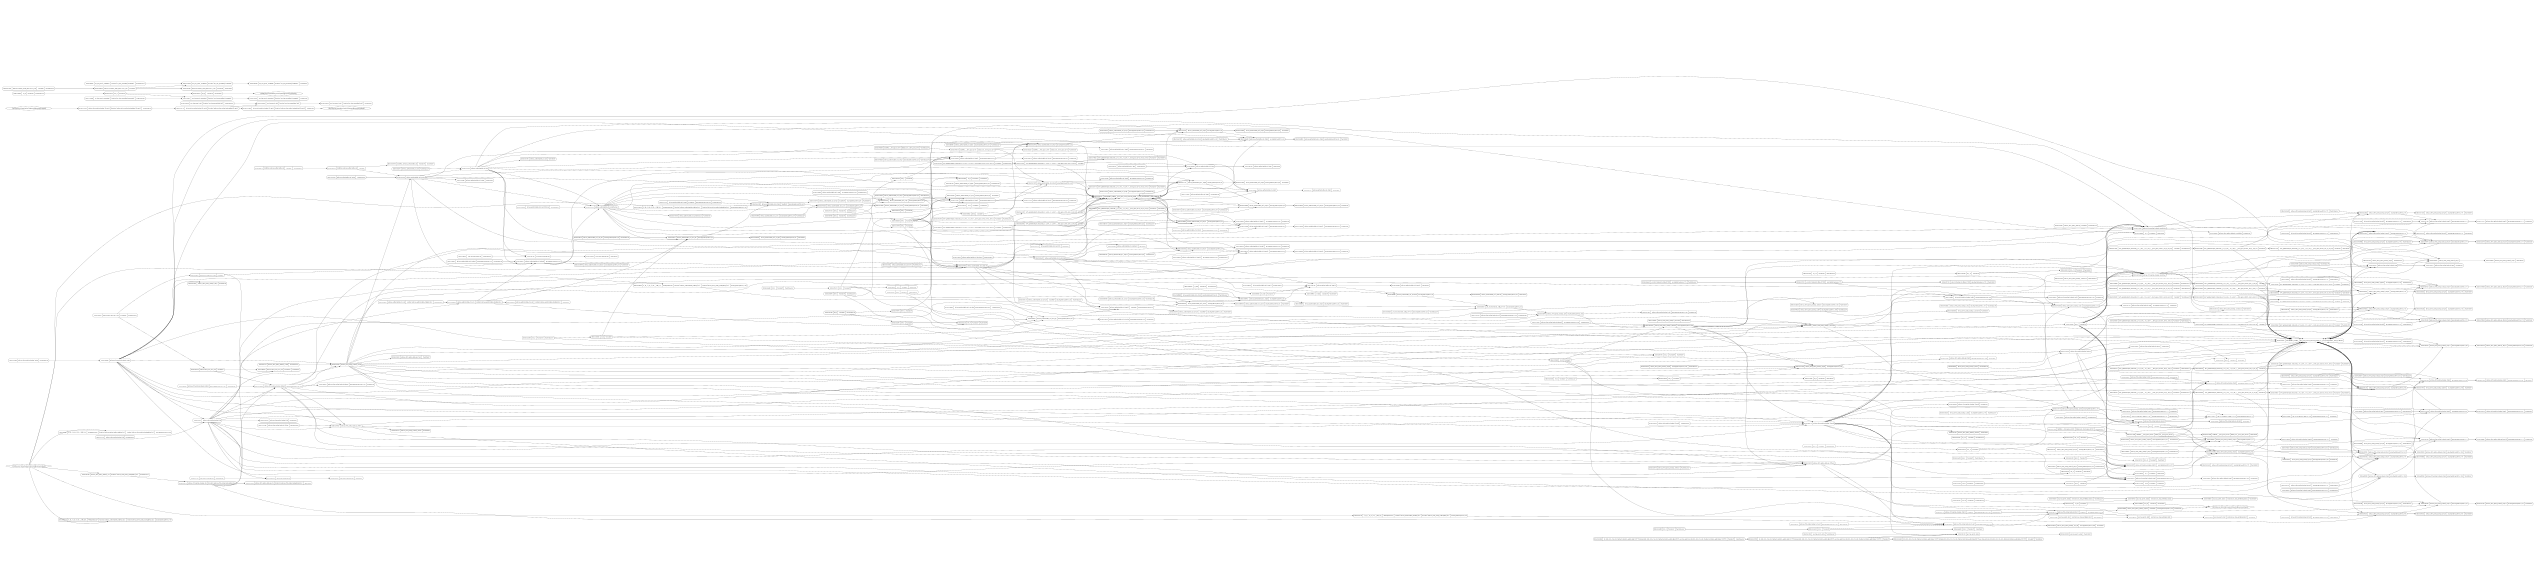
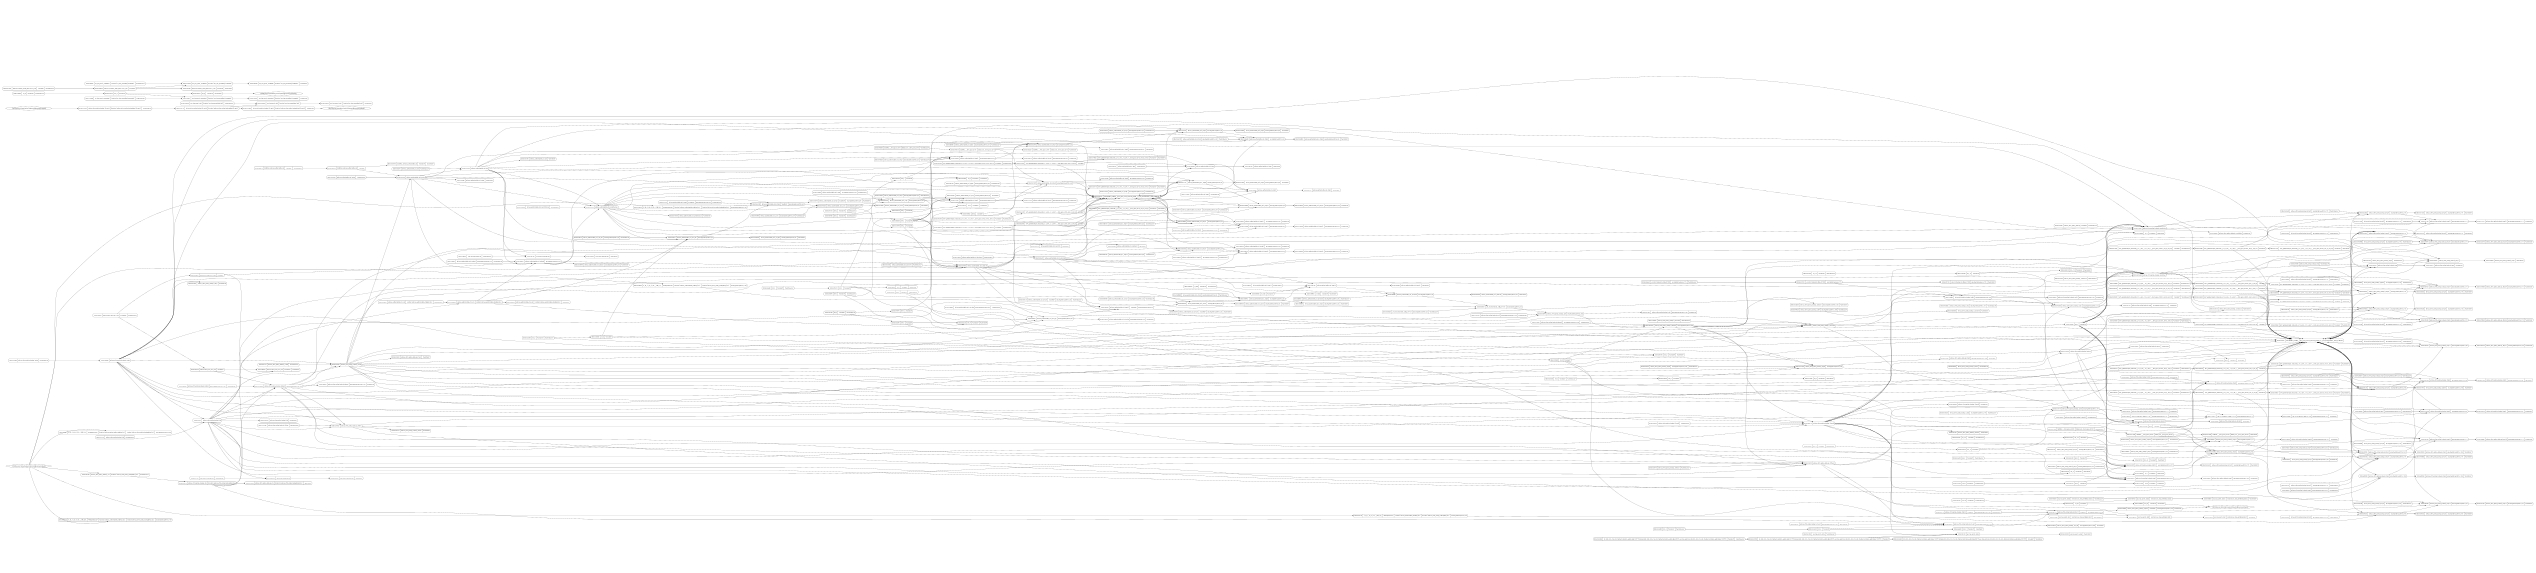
node "CE0x558df20": added
